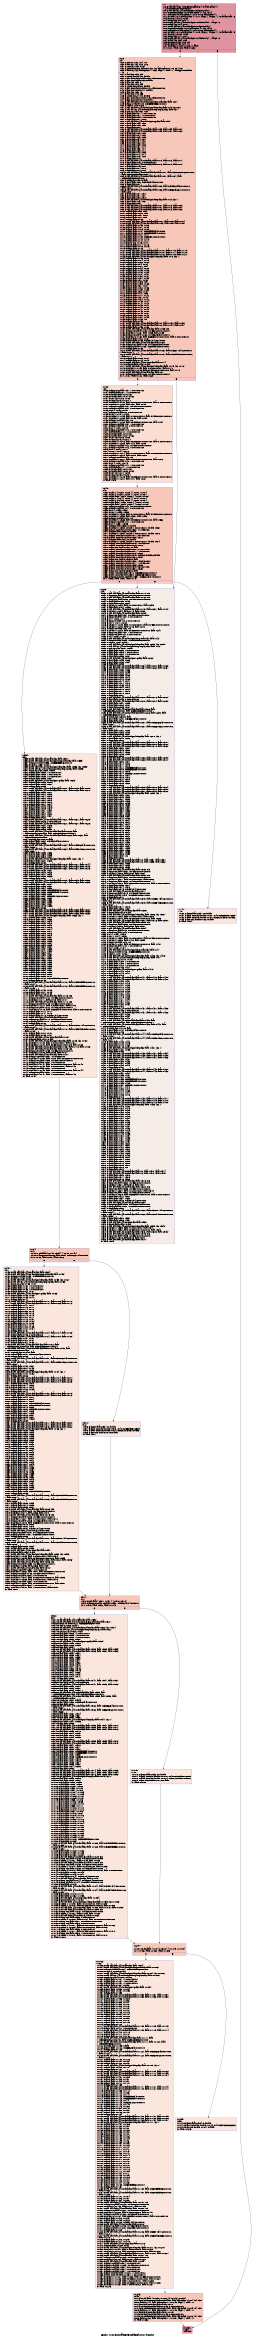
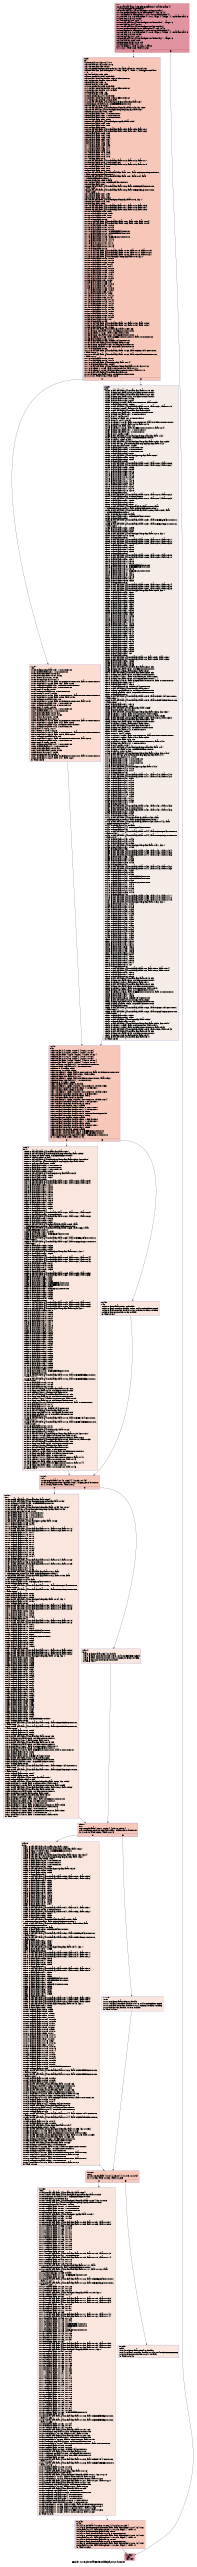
edge "%549:" -> "%229:": reversed
edge "%749:" -> "%754:": added
